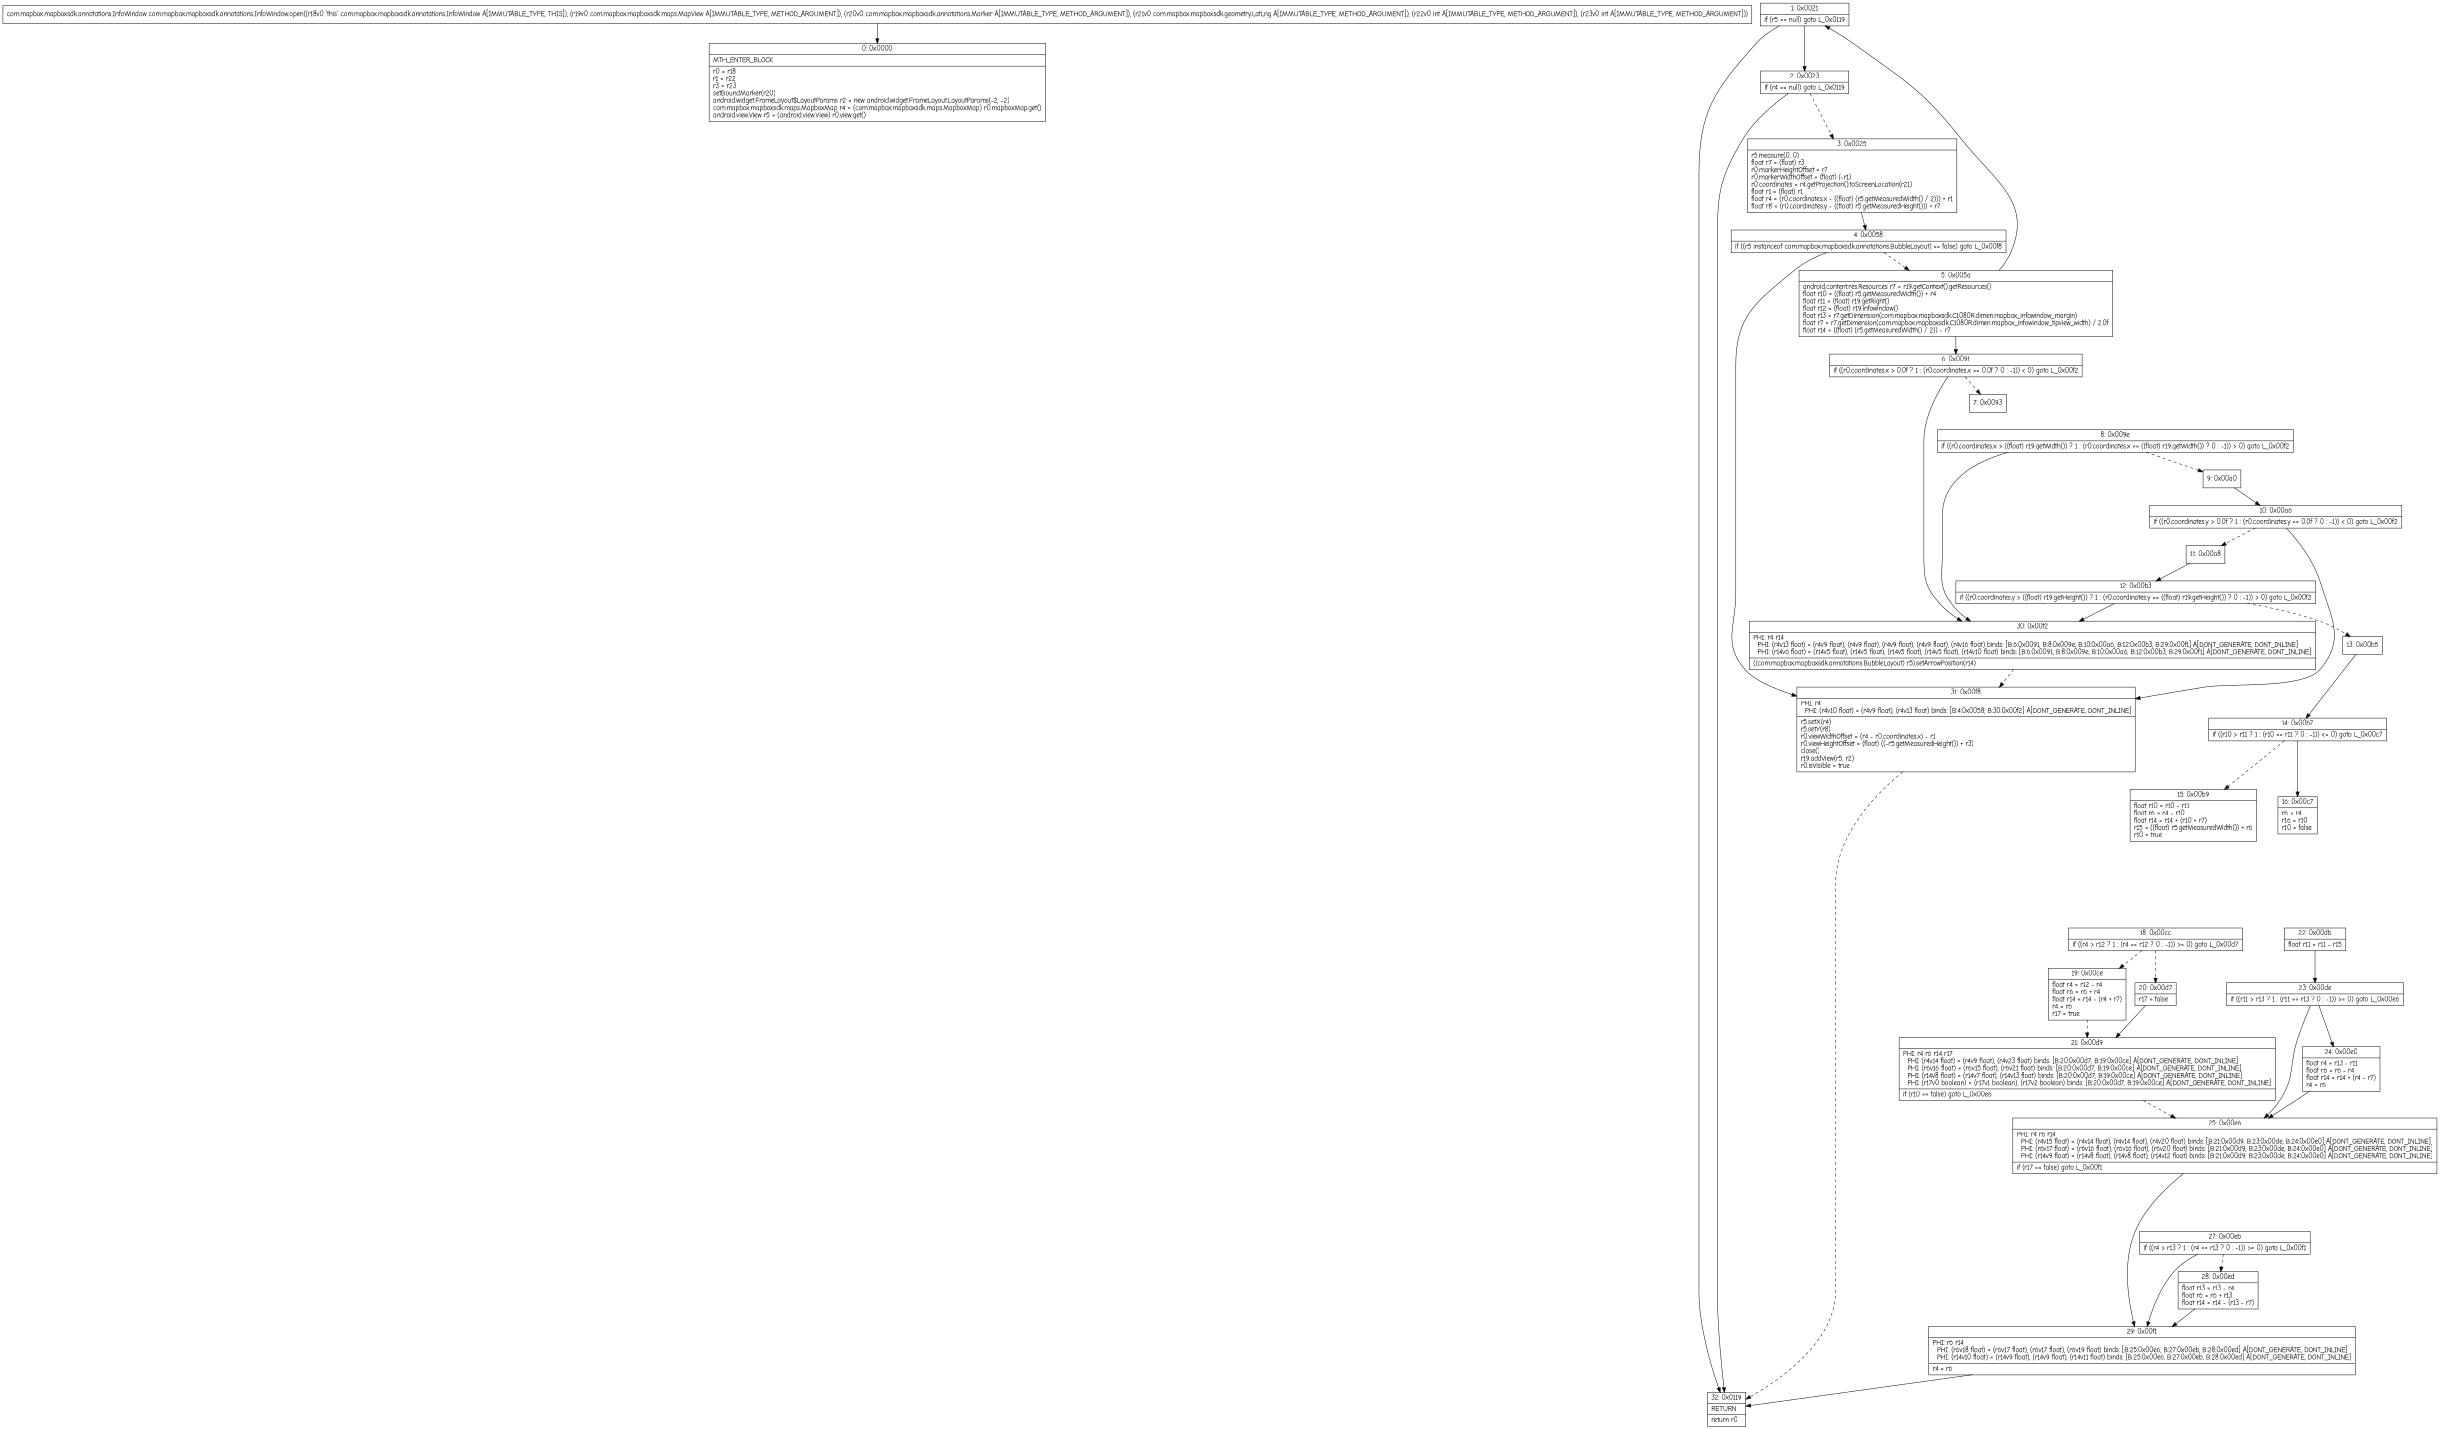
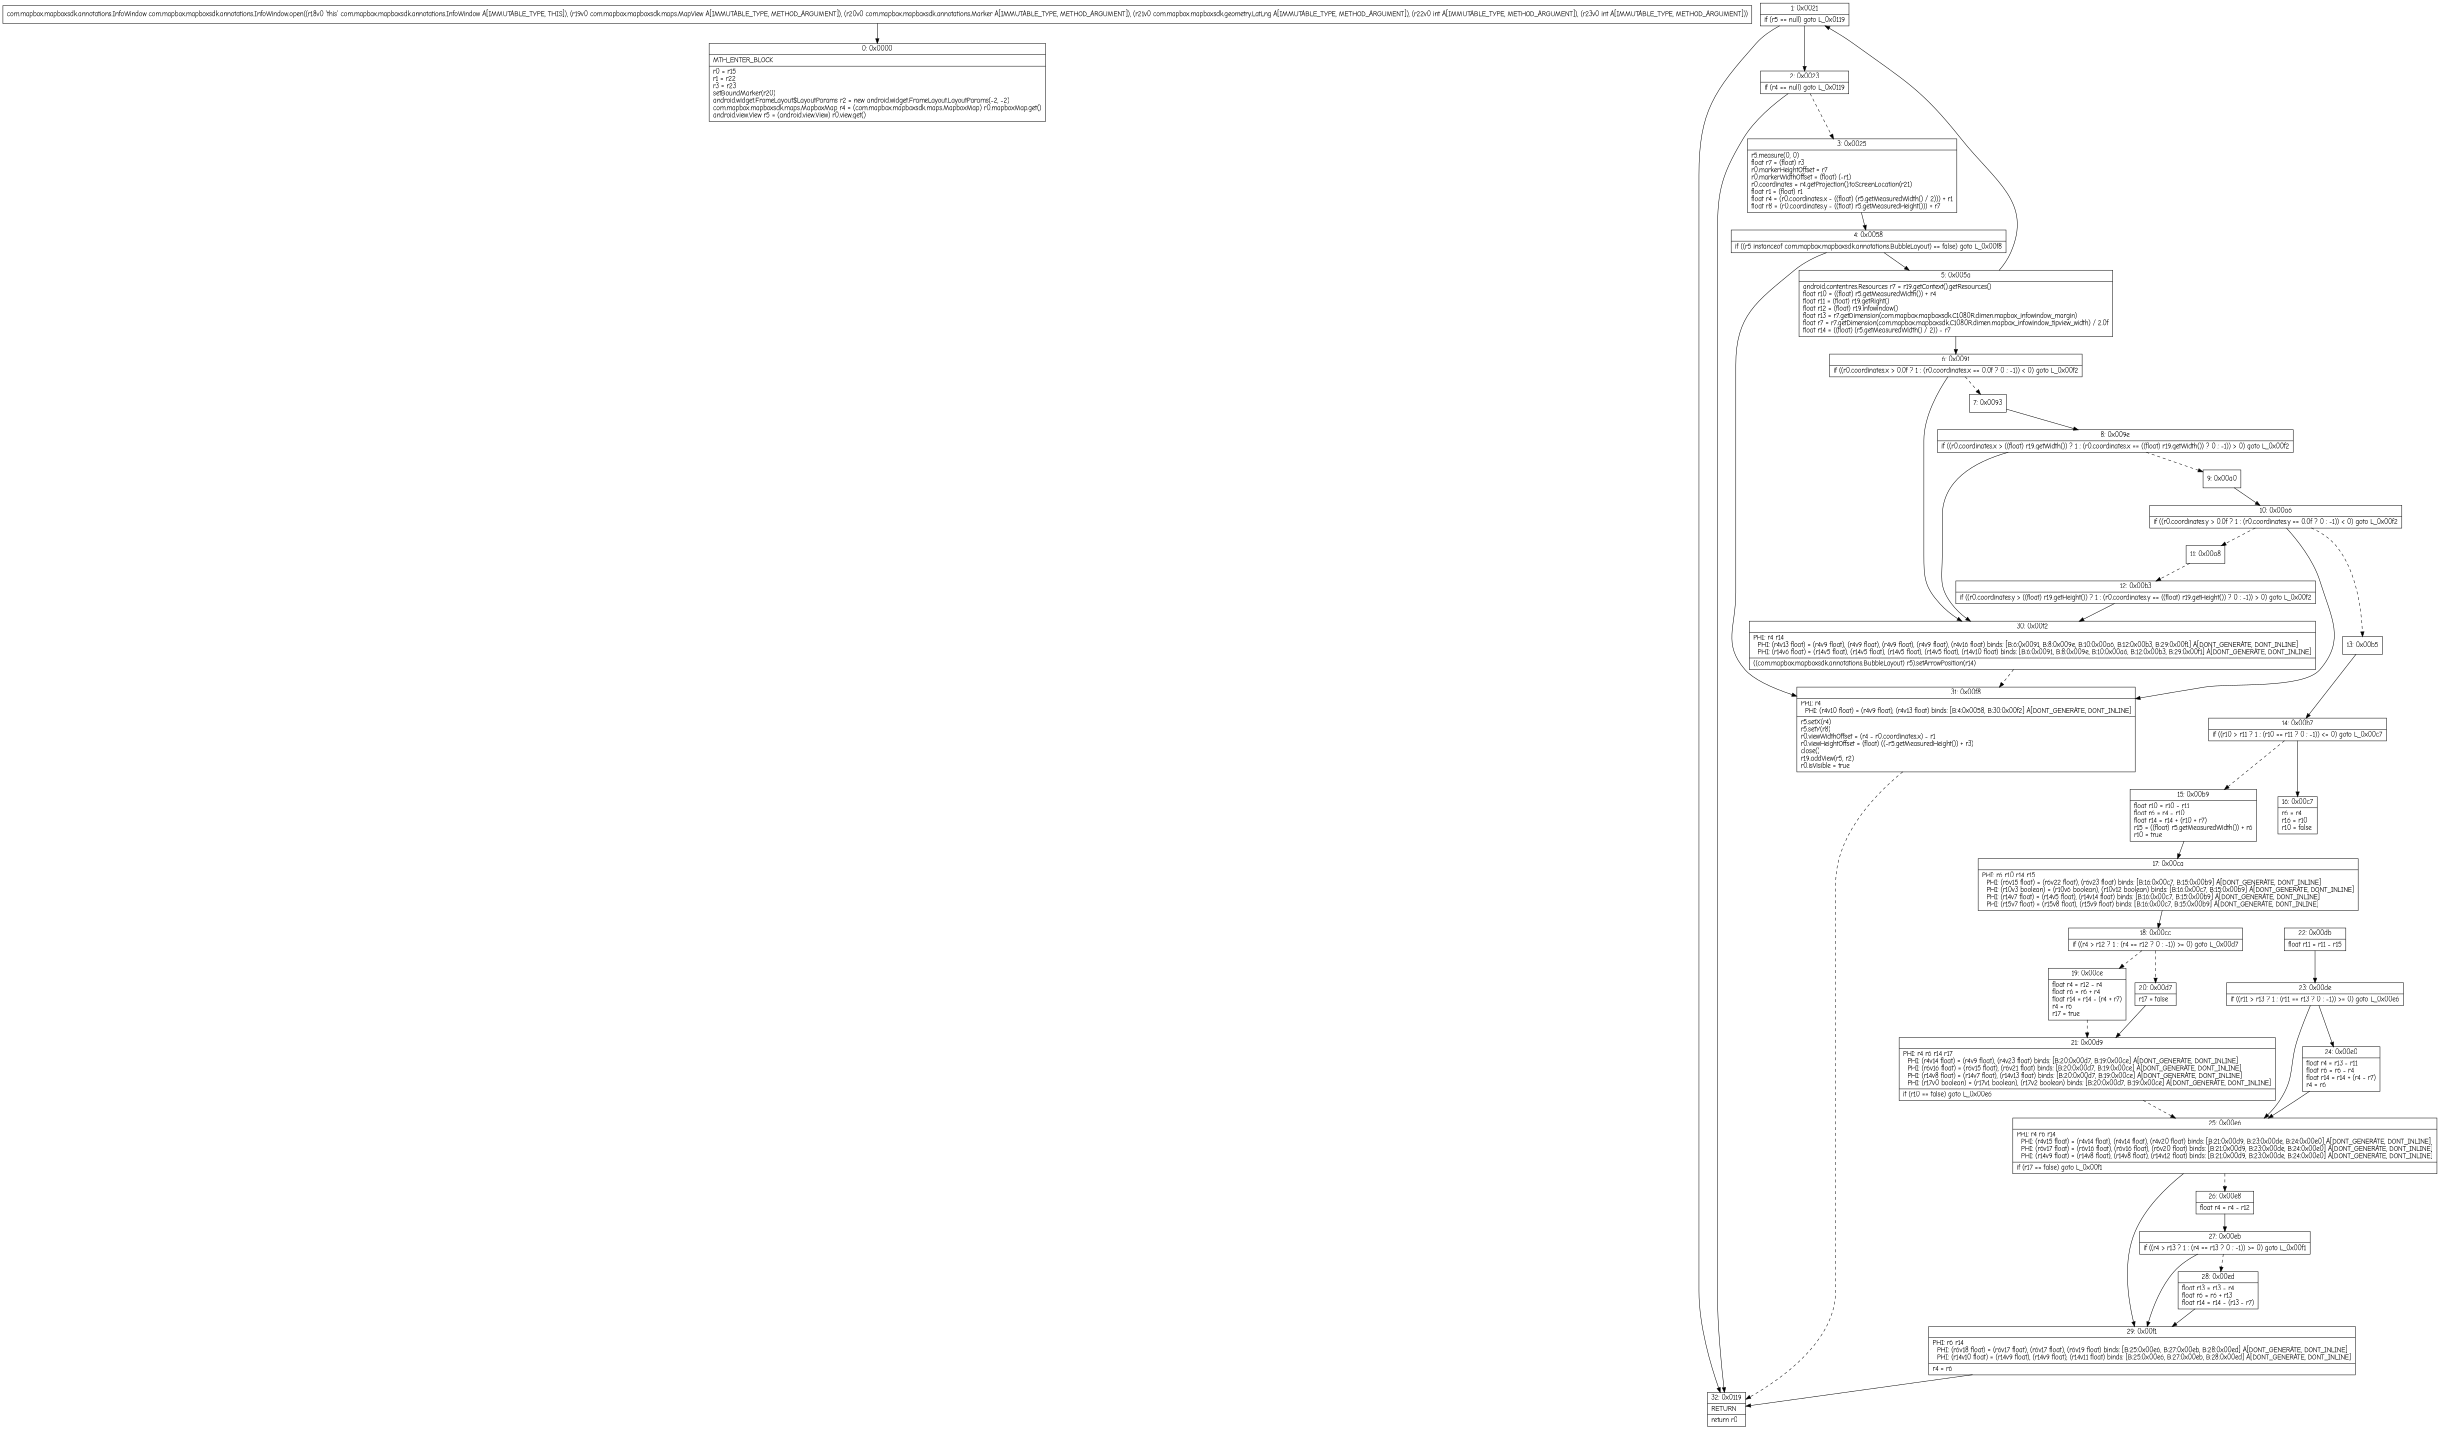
node "0: 0x0000": text "r0 = r18" -> "r0 = r15"
edge "4: 0x0058" -> "5: 0x005a": style dashed -> solid
edge "7: 0x0093" -> "8: 0x009e": added
edge "11: 0x00a8" -> "12: 0x00b3": style solid -> dashed
edge "12: 0x00b3" -> "13: 0x00b5": now "10: 0x00a6" -> "13: 0x00b5"
node "17: 0x00ca": added
node "26: 0x00e8": added
